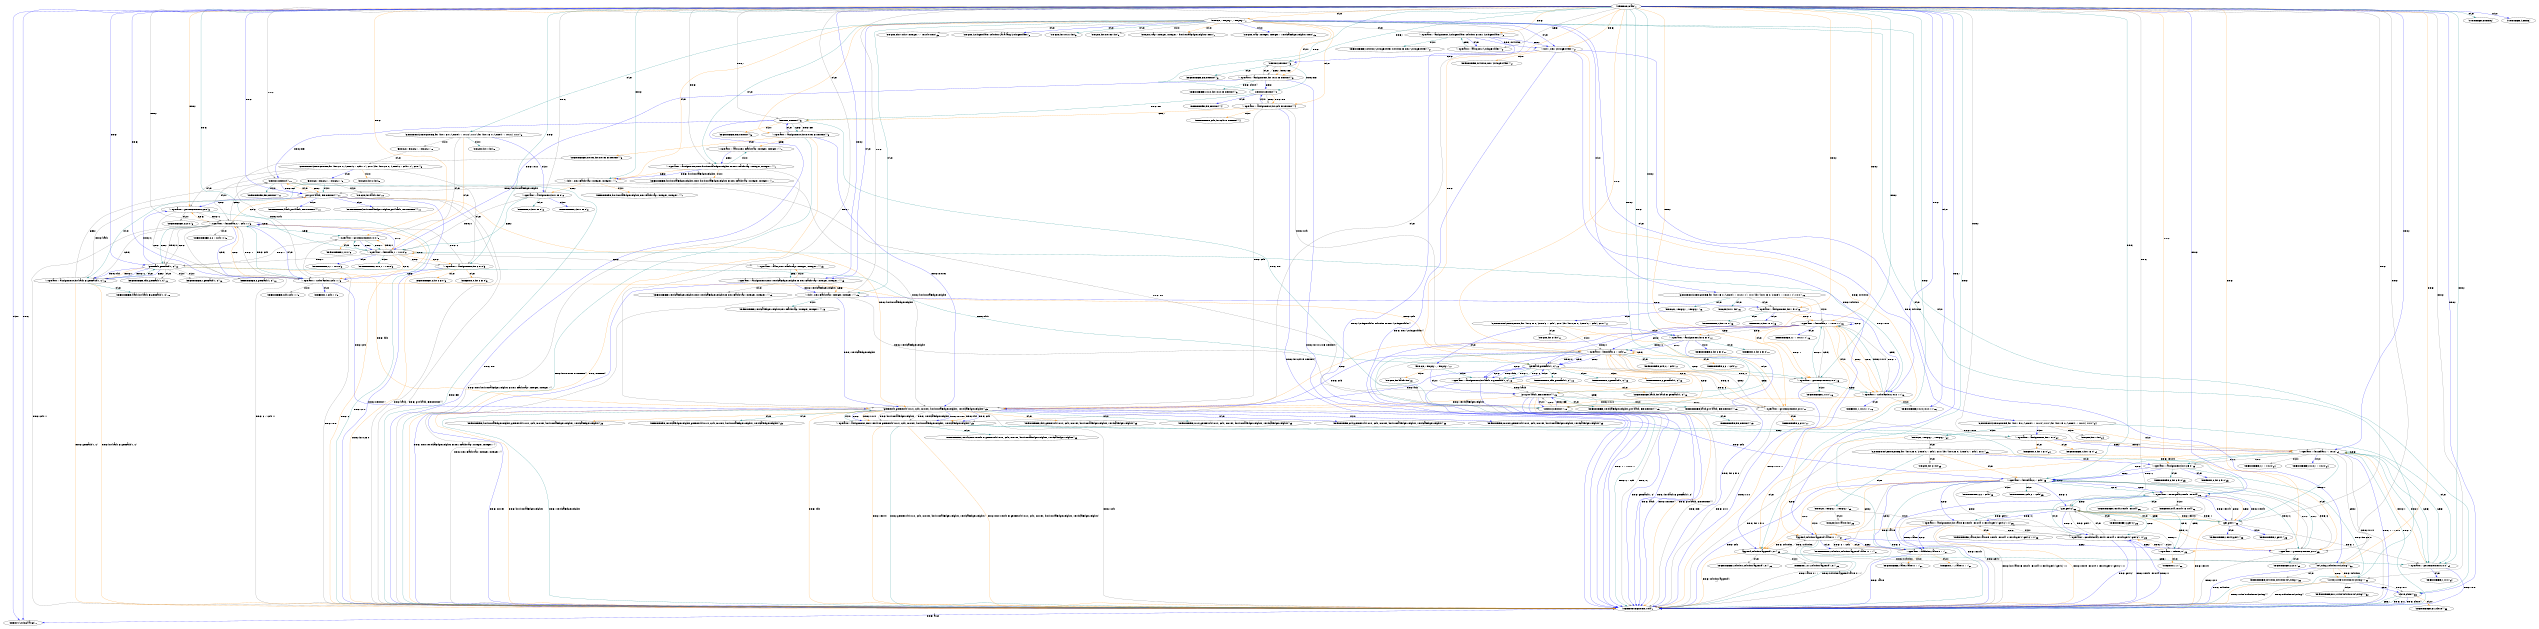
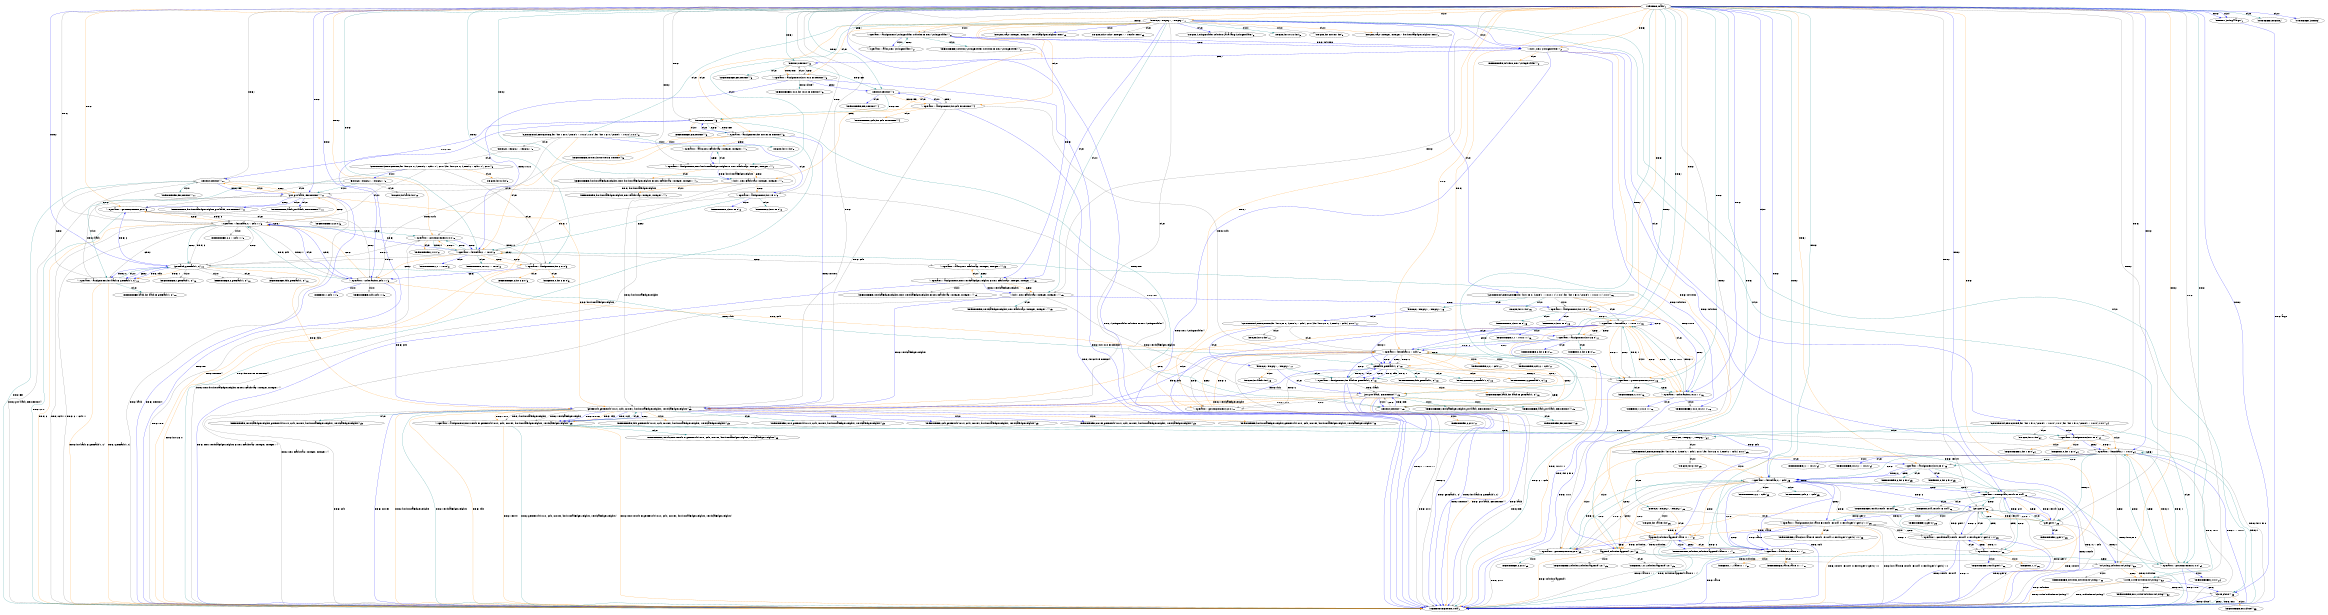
edge "(get,get(r))" -> "(<operator>.notEquals,result != null)": label "DDG: result" -> "DDG: put"
edge "(get,get(r))" -> "(IDENTIFIER,result,get(r))": now "(<operator>.minus,-1)" -> "(IDENTIFIER,result,get(r))"
edge "(METHOD_RETURN,void)" -> "(PARAM,String[] args)": reversed
